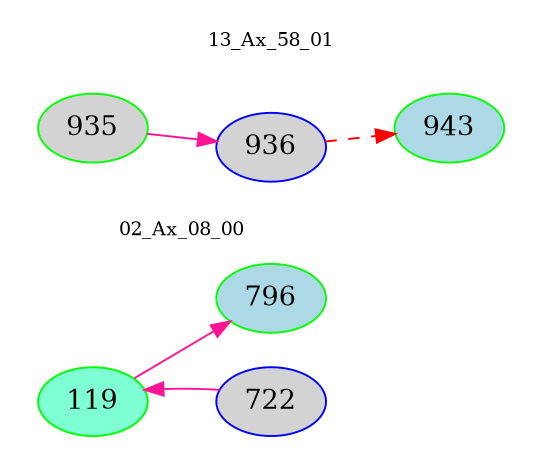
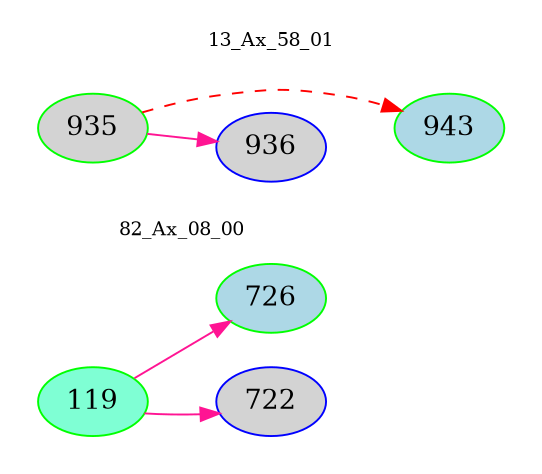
edge "936" -> "943": now "935" -> "943"
cluster "02_Ax_08_00": label "02_Ax_08_00" -> "82_Ax_08_00"
node "796": label "796" -> "726"
edge "722" -> "119": reversed
